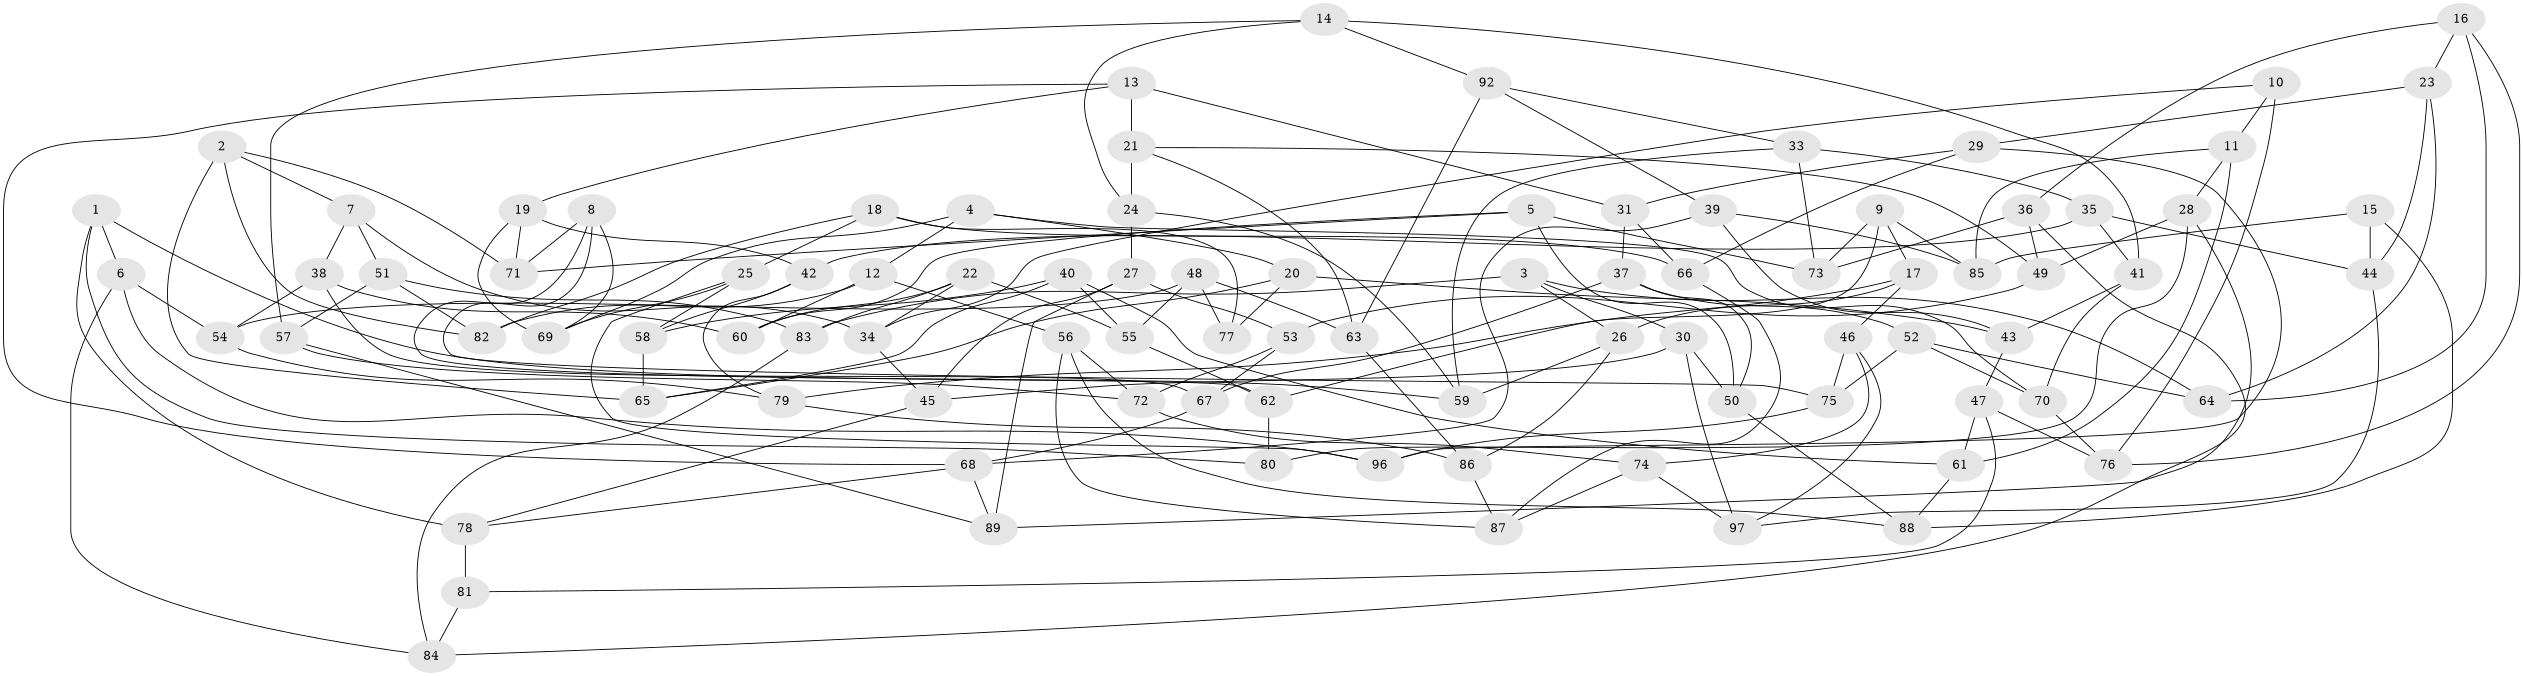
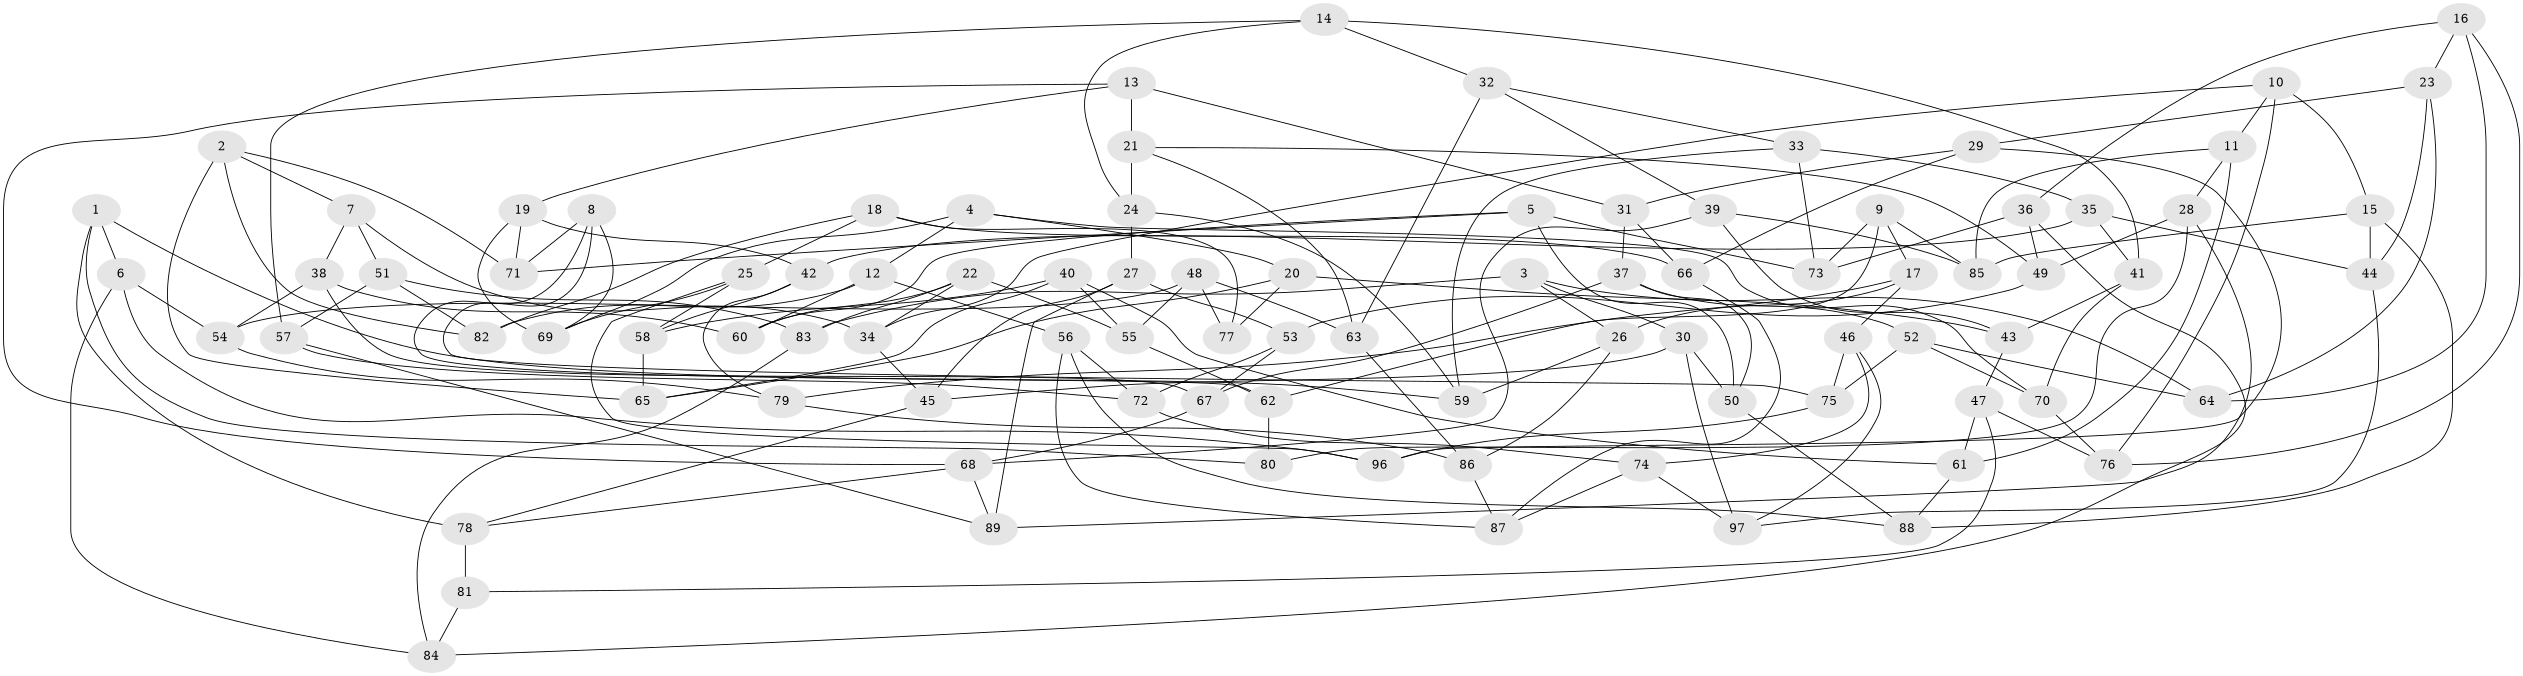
node "92": label "92" -> "32"
edge "10" -- "15": added
